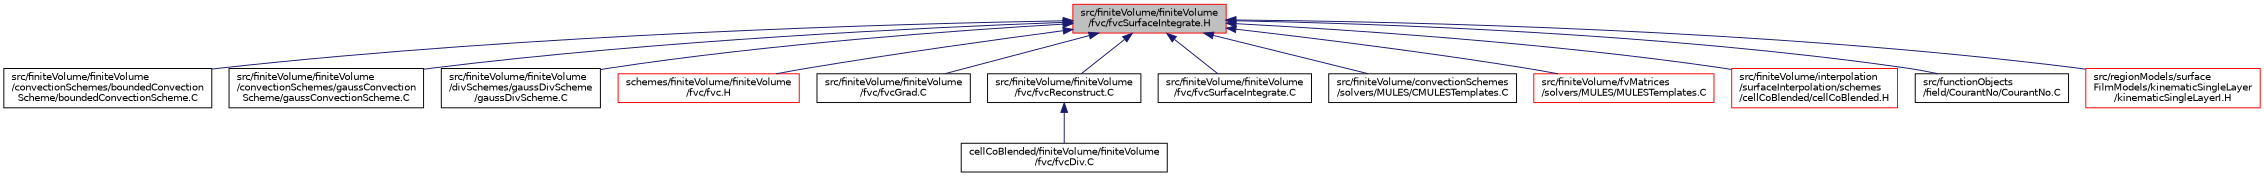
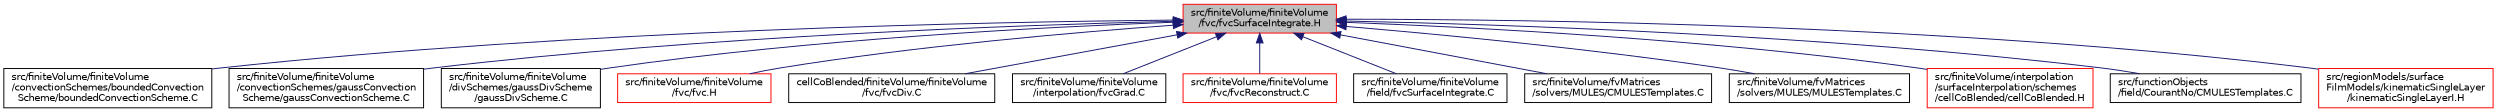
node "schemes/finiteVolume/finiteVolume /fvc/fvc.H": label "schemes/finiteVolume/finiteVolume /fvc/fvc.H" -> "src/finiteVolume/finiteVolume /fvc/fvc.H"
node "src/finiteVolume/finiteVolume /fvc/fvcGrad.C": label "src/finiteVolume/finiteVolume /fvc/fvcGrad.C" -> "src/finiteVolume/finiteVolume /interpolation/fvcGrad.C"
node "src/finiteVolume/finiteVolume /fvc/fvcReconstruct.C": color black -> red
node "src/finiteVolume/finiteVolume /fvc/fvcSurfaceIntegrate.C": label "src/finiteVolume/finiteVolume /fvc/fvcSurfaceIntegrate.C" -> "src/finiteVolume/finiteVolume /field/fvcSurfaceIntegrate.C"
node "src/finiteVolume/convectionSchemes /solvers/MULES/CMULESTemplates.C": label "src/finiteVolume/convectionSchemes /solvers/MULES/CMULESTemplates.C" -> "src/finiteVolume/fvMatrices /solvers/MULES/CMULESTemplates.C"
node "src/finiteVolume/fvMatrices /solvers/MULES/MULESTemplates.C": color red -> black
node "src/functionObjects /field/CourantNo/CourantNo.C": label "src/functionObjects /field/CourantNo/CourantNo.C" -> "src/functionObjects /field/CourantNo/CMULESTemplates.C"
edge "cellCoBlended/finiteVolume/finiteVolume /fvc/fvcDiv.C" -> "src/finiteVolume/finiteVolume /fvc/fvcReconstruct.C": now "cellCoBlended/finiteVolume/finiteVolume /fvc/fvcDiv.C" -> "src/finiteVolume/finiteVolume /fvc/fvcSurfaceIntegrate.H"
